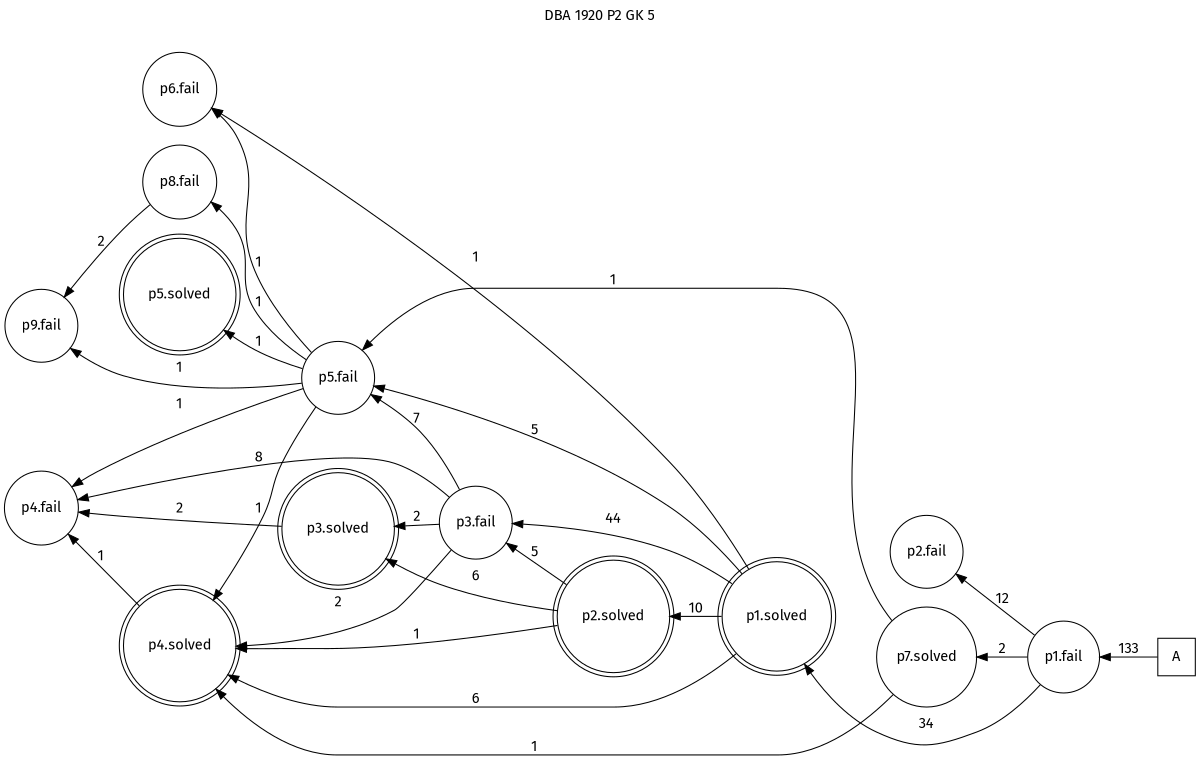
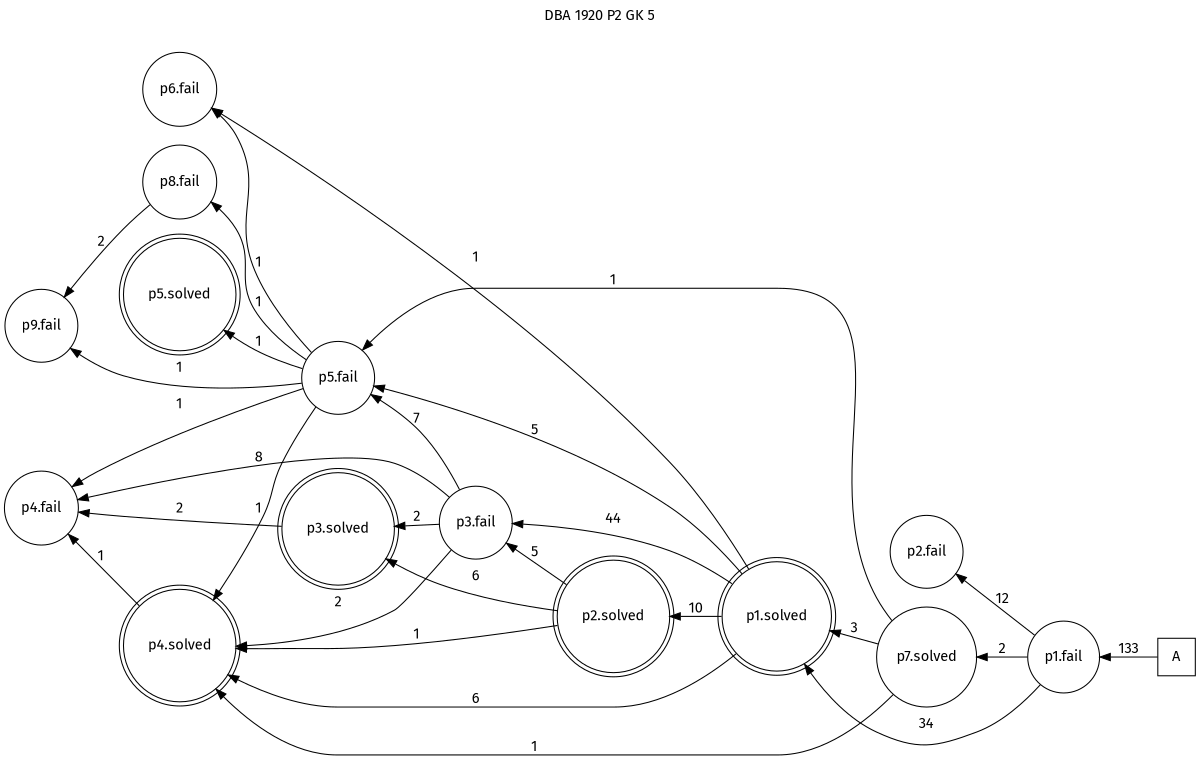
edge "p7.solved" -> "p1.solved": added, label "3"
